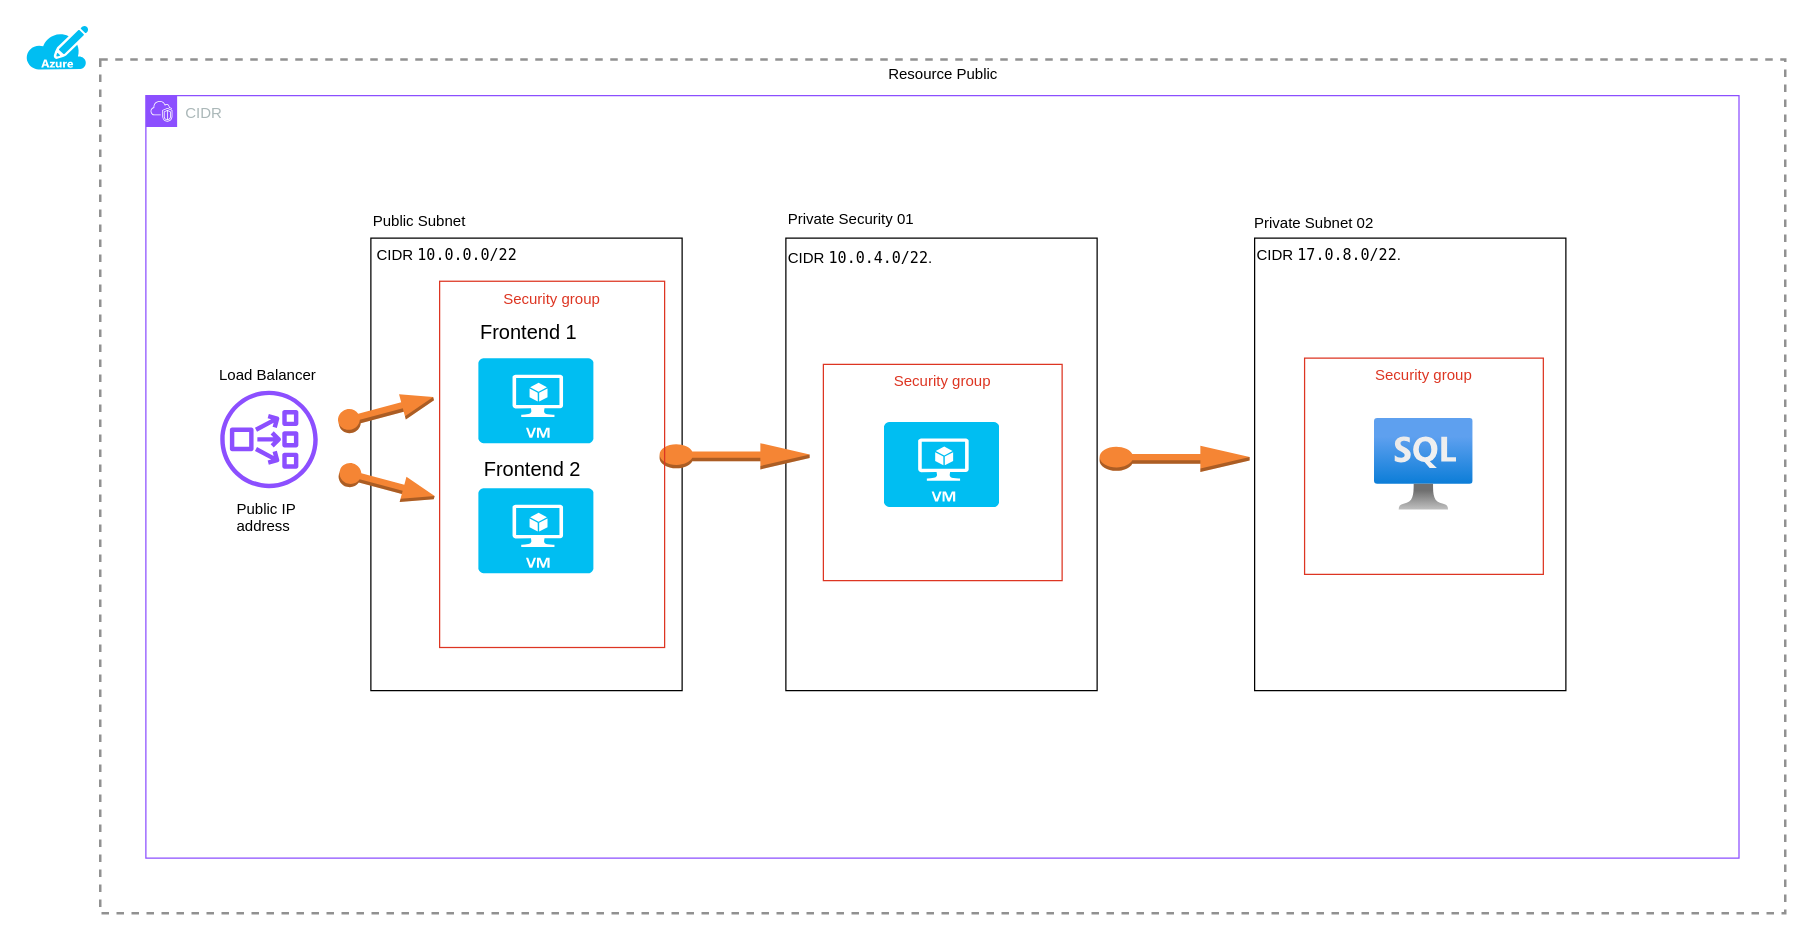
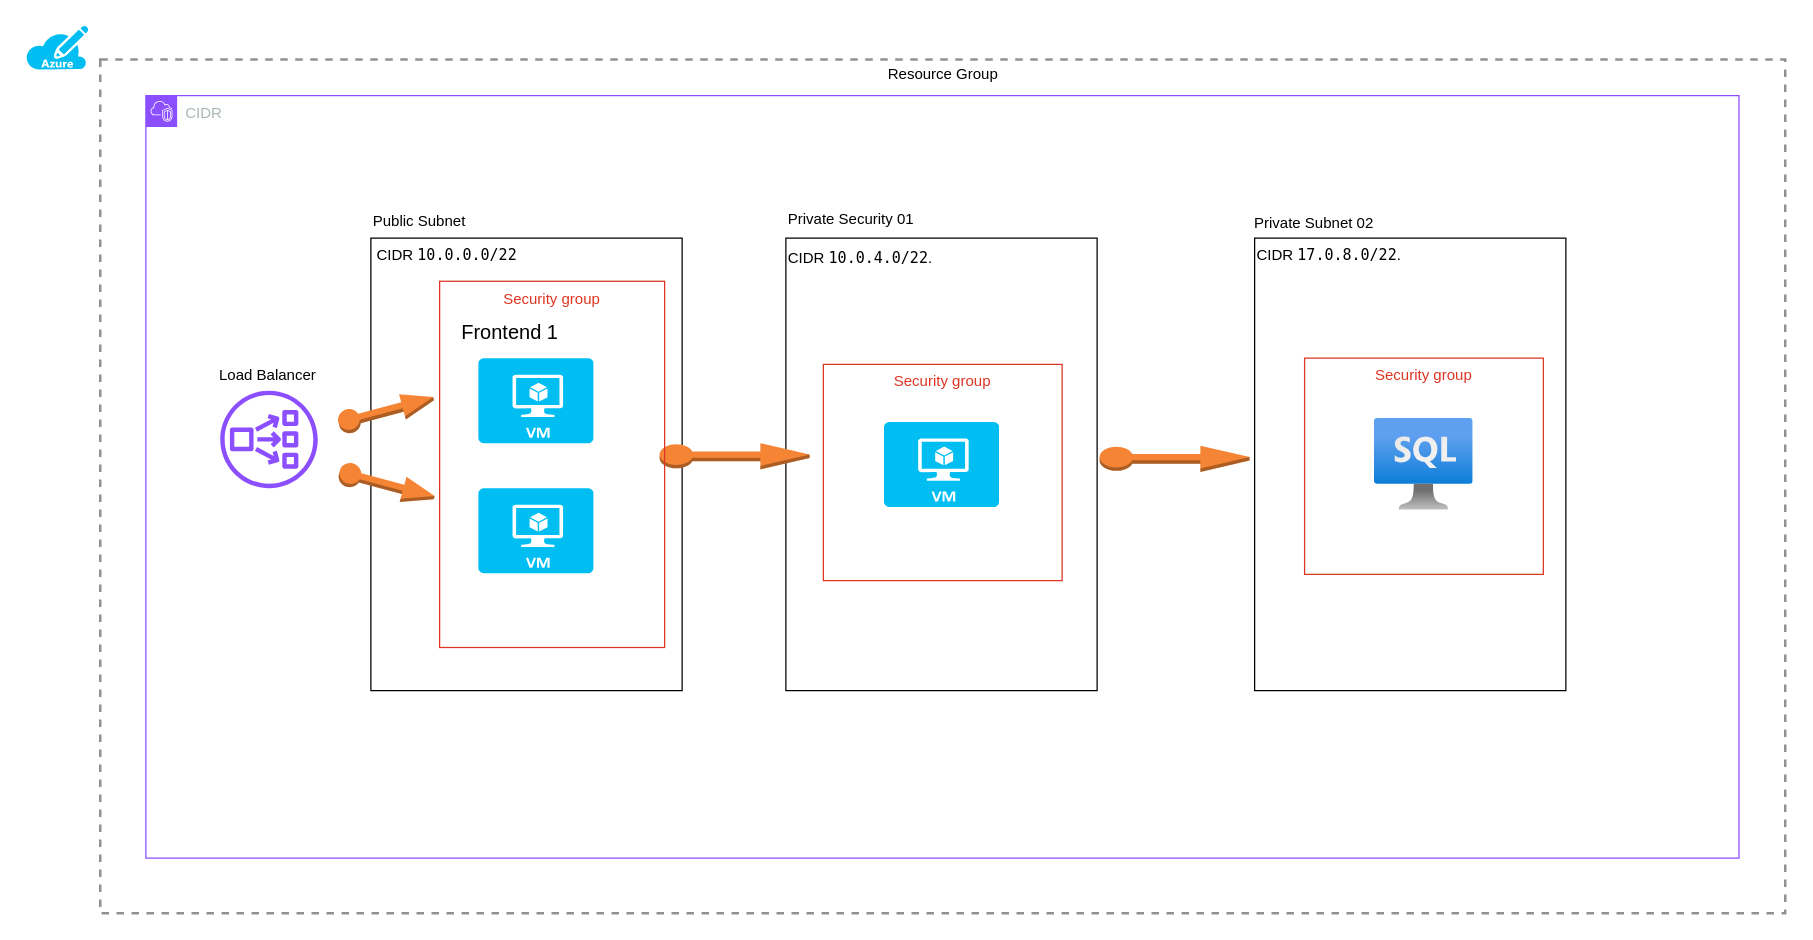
node "Resource Public": label "Resource Public" -> "Resource Group"
node "Frontend 1": moved (529, 332) -> (510, 332)
node "Frontend 2": removed
node "Public IP address": removed
